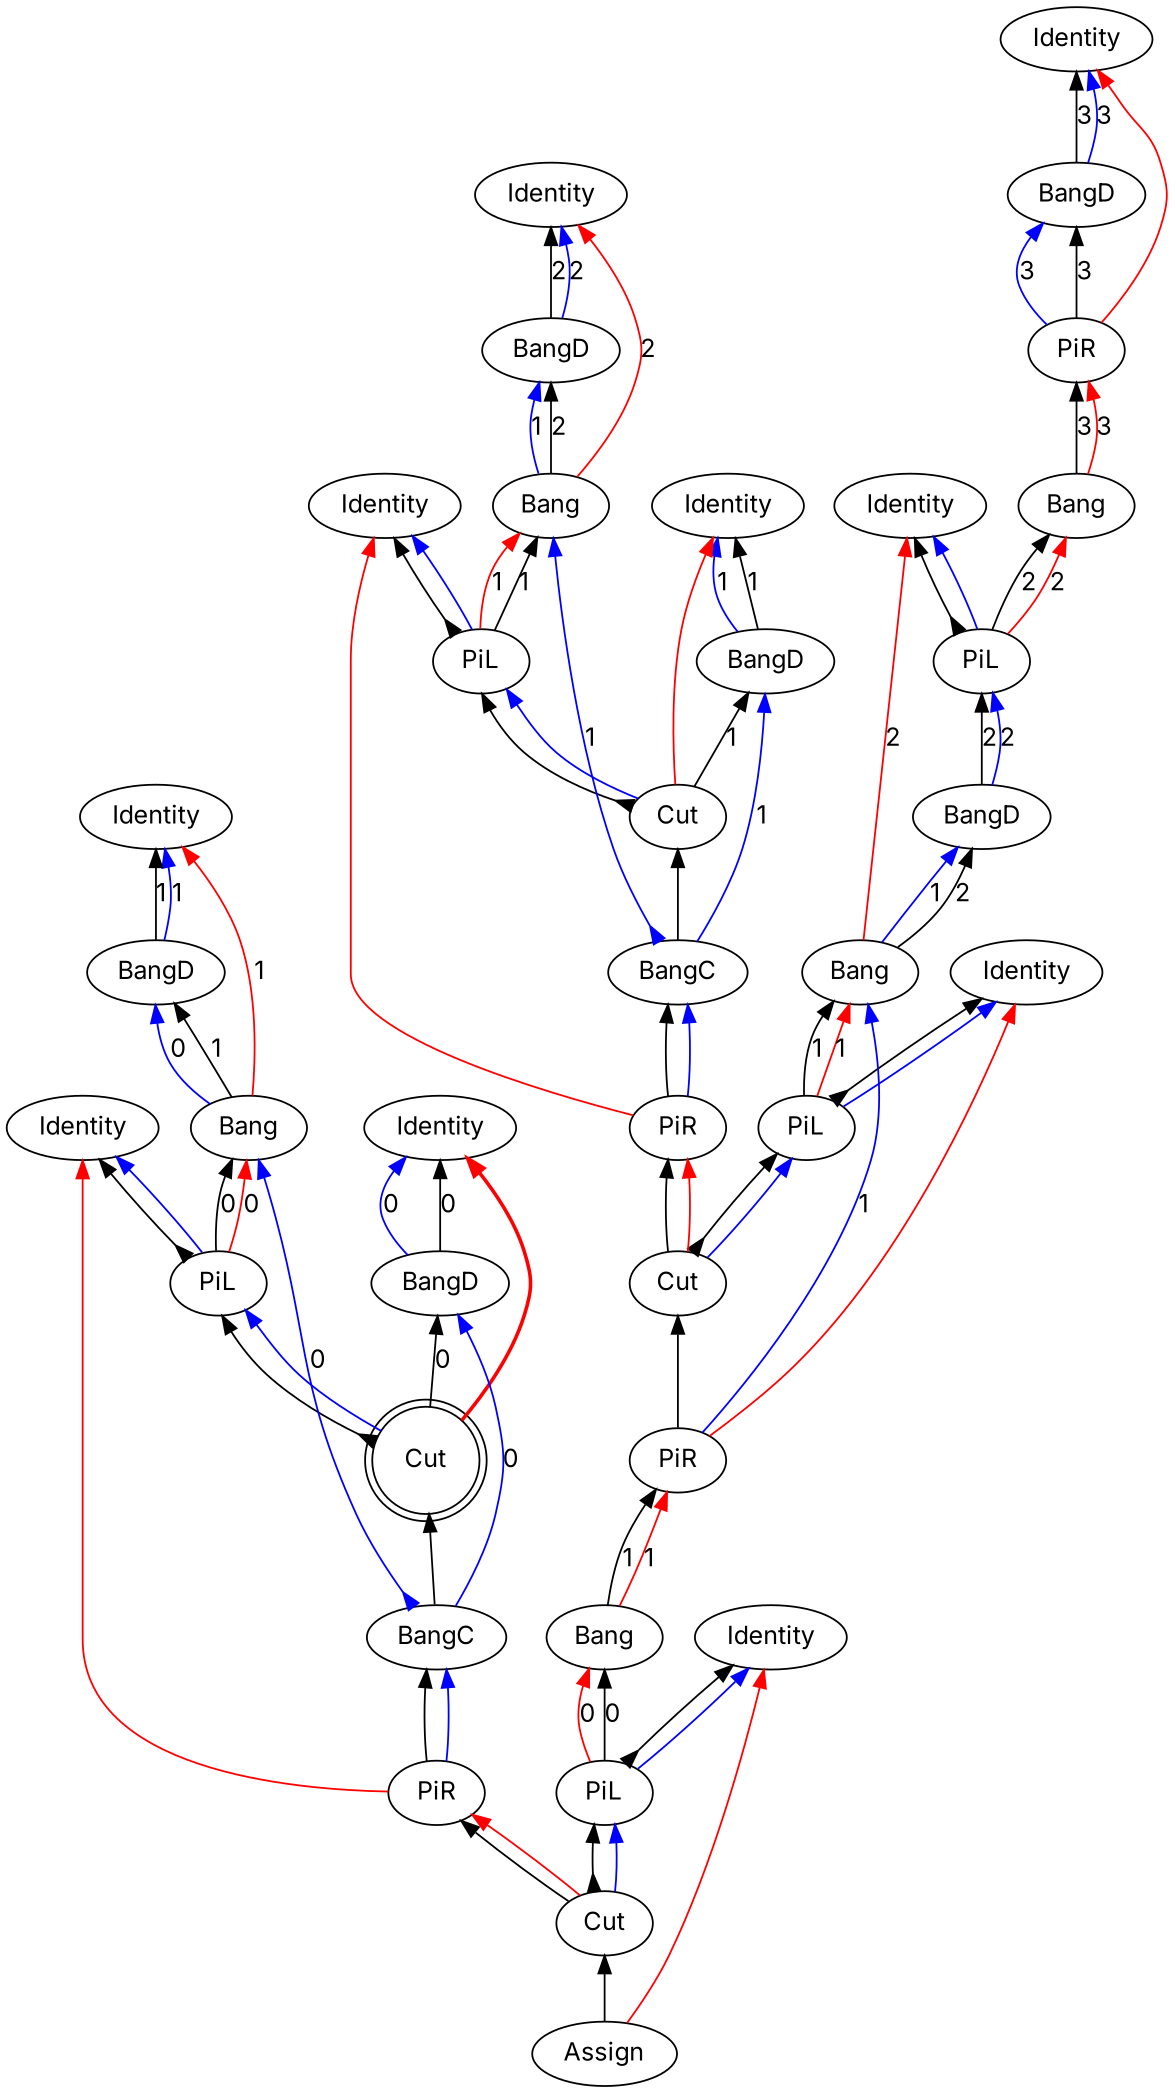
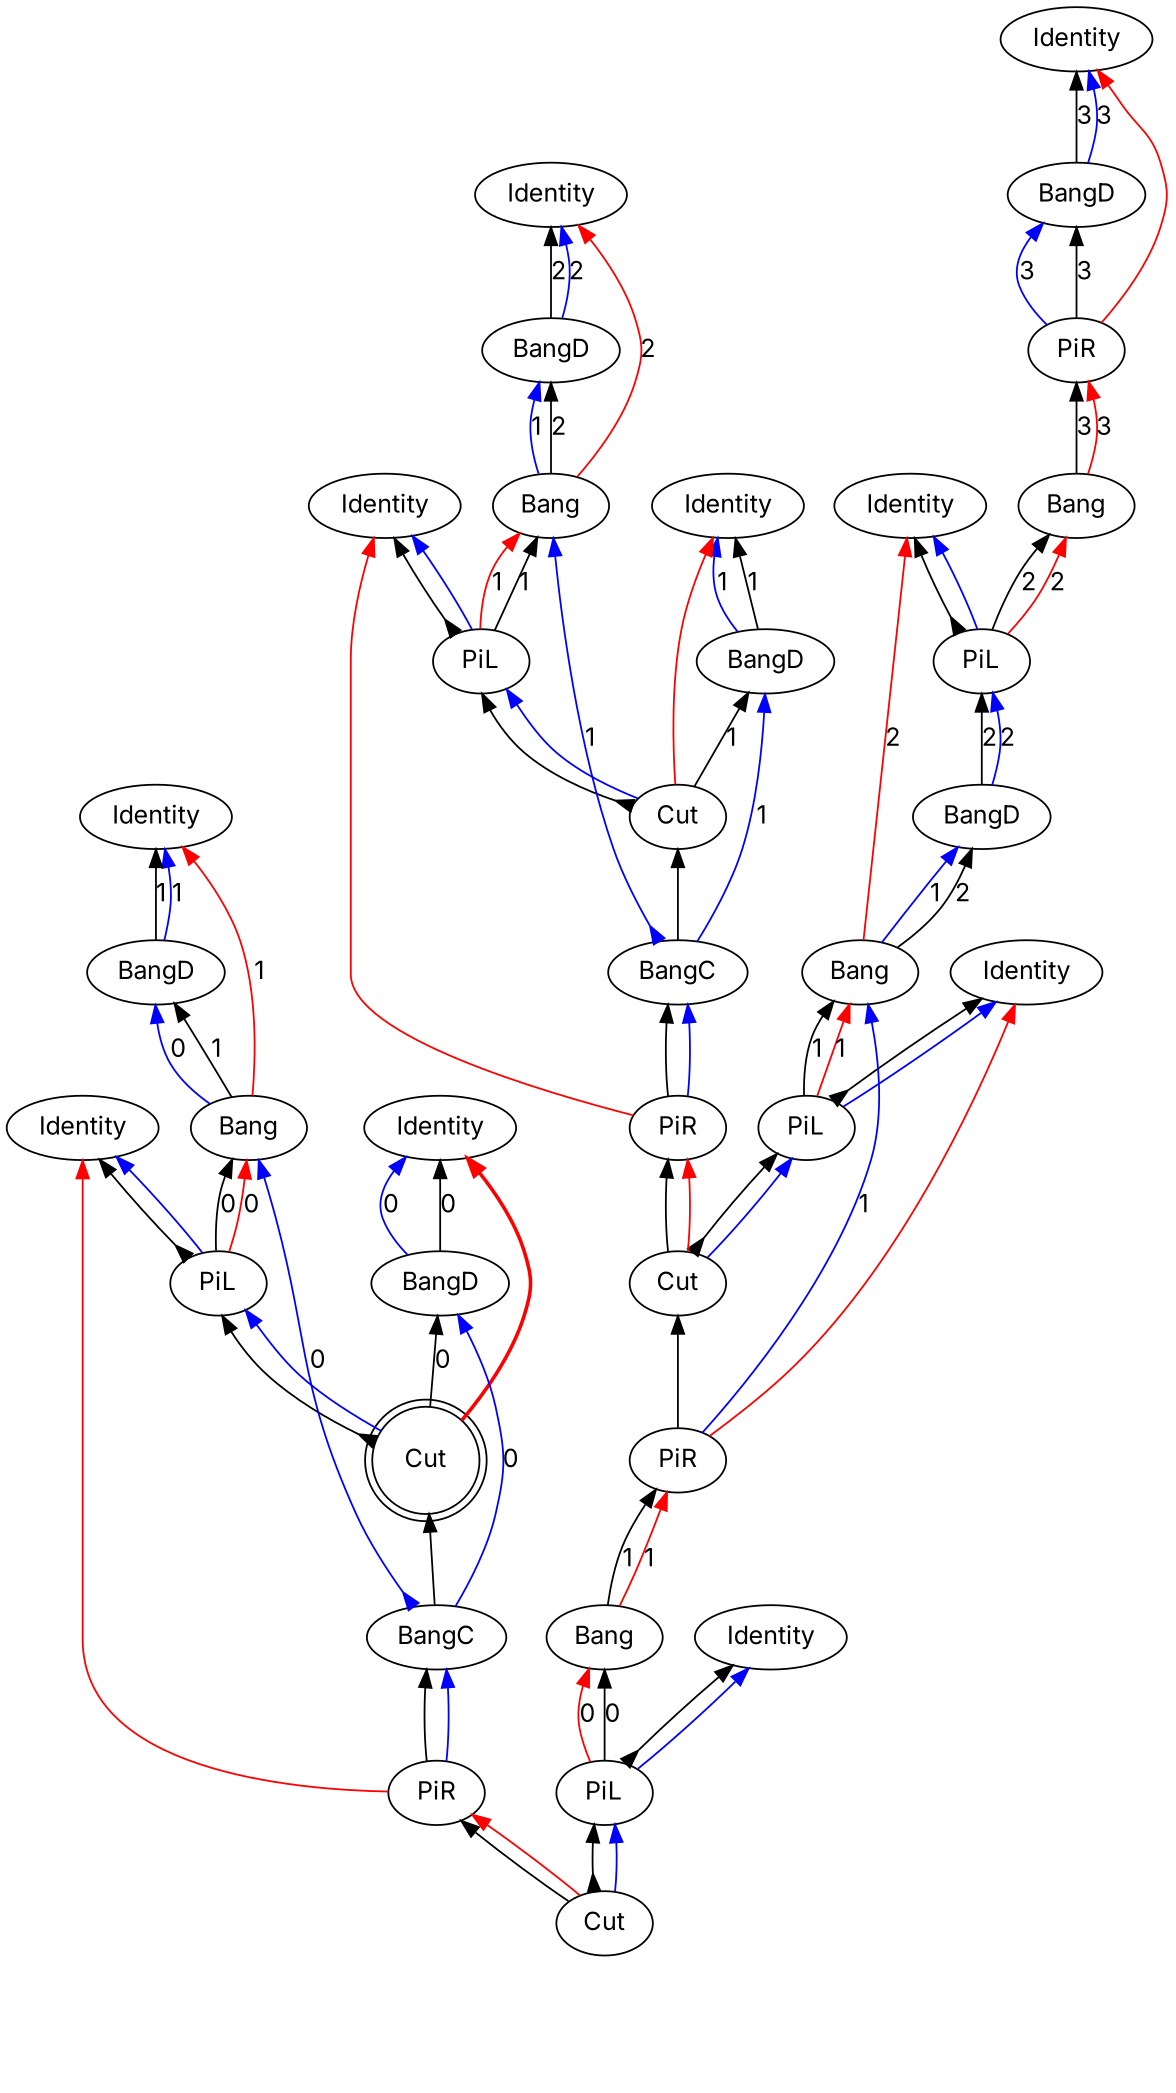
node "Assign": removed
